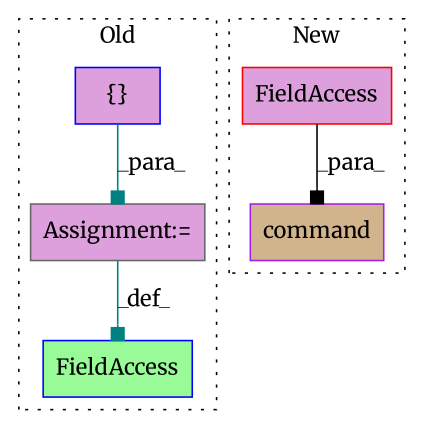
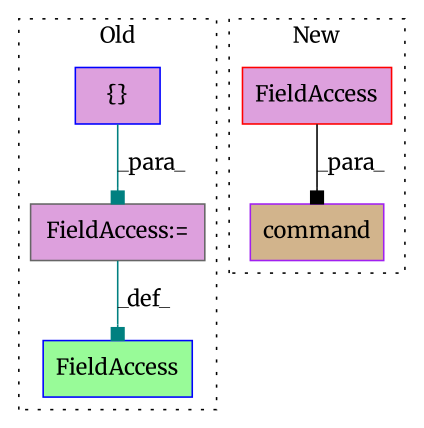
node "Assignment:=": label "Assignment:=" -> "FieldAccess:="
